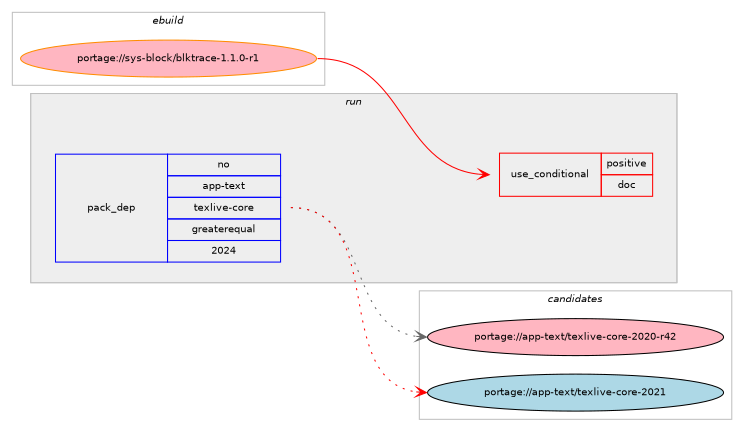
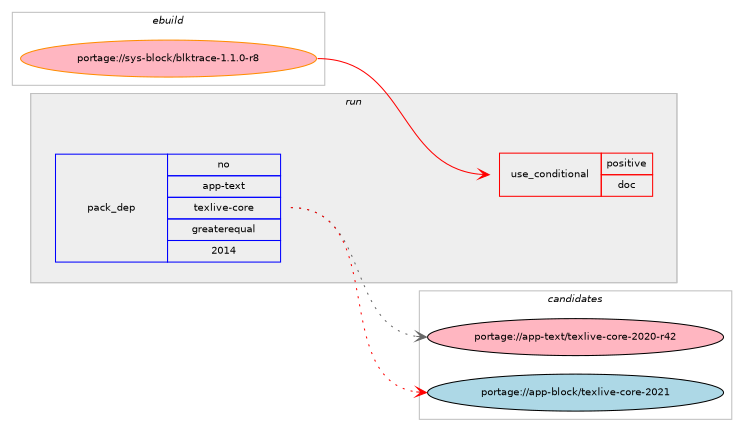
node "portage://sys-block/blktrace-1.1.0-r1": label "portage://sys-block/blktrace-1.1.0-r1" -> "portage://sys-block/blktrace-1.1.0-r8"
node "pack_dep": text "2024" -> "2014"
node "portage://app-text/texlive-core-2021": label "portage://app-text/texlive-core-2021" -> "portage://app-block/texlive-core-2021"
